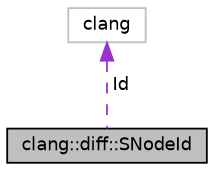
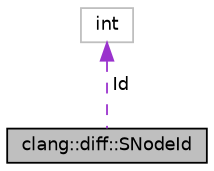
node "clang": label "clang" -> "int"
